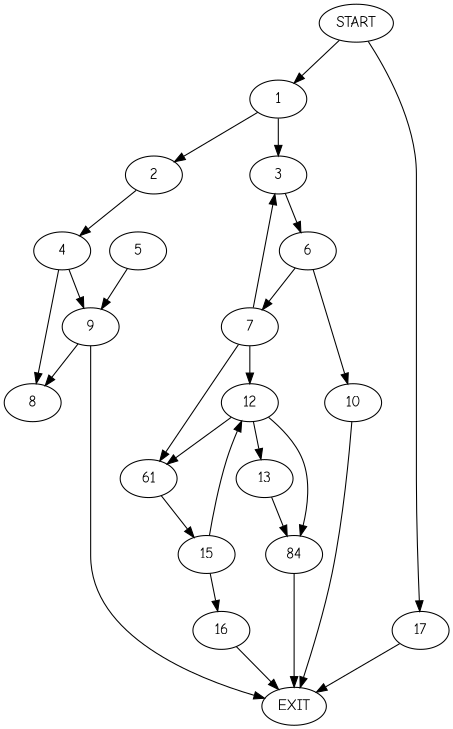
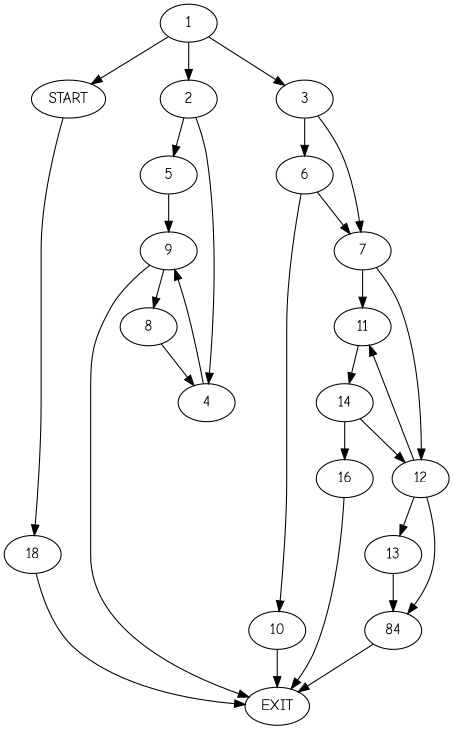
edge "START" -> "1": reversed
edge "2" -> "5": added
edge "7" -> "3": reversed
edge "4" -> "8": reversed
node "61": label "61" -> "11"
node "15": label "15" -> "14"
node "17": label "17" -> "18"
